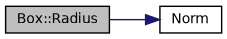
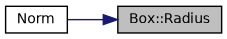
edge "Box::Radius" -> "Norm": reversed
